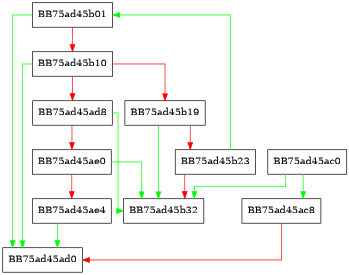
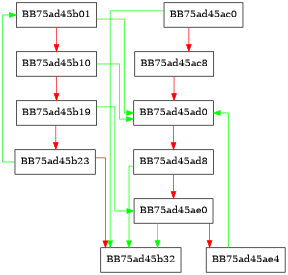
edge "BB75ad45b10" -> "BB75ad45ad8": now "BB75ad45ad0" -> "BB75ad45ad8"
edge "BB75ad45b19" -> "BB75ad45b32": now "BB75ad45b19" -> "BB75ad45ae0"
edge "BB75ad45ac0" -> "BB75ad45ac8": color green -> red
